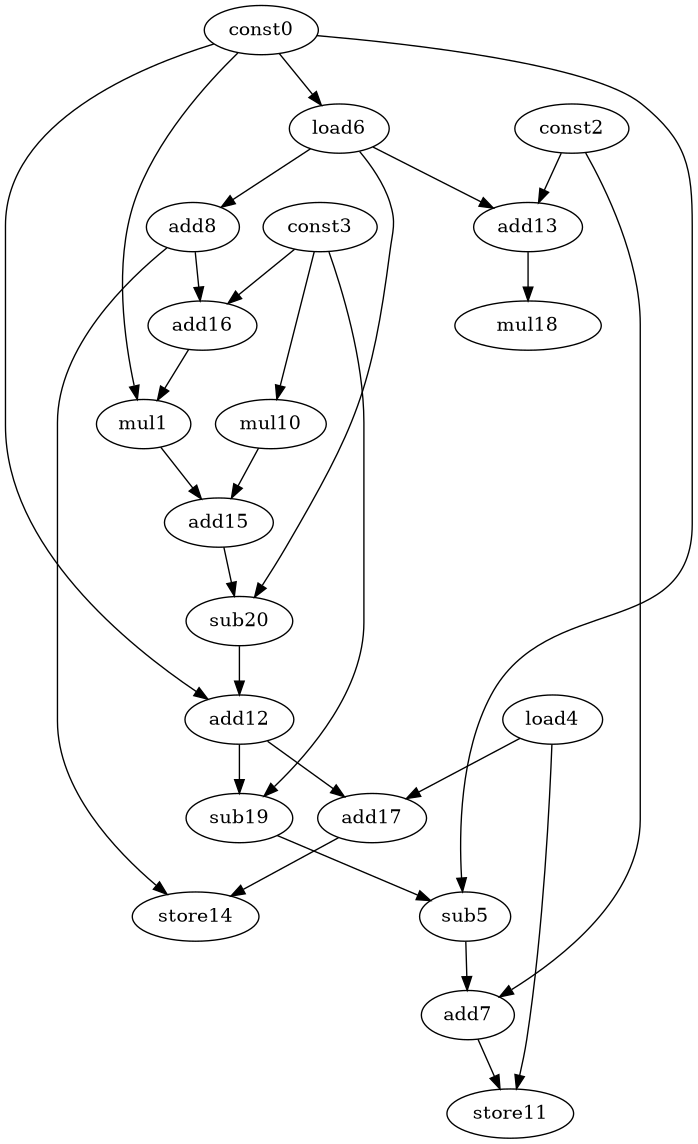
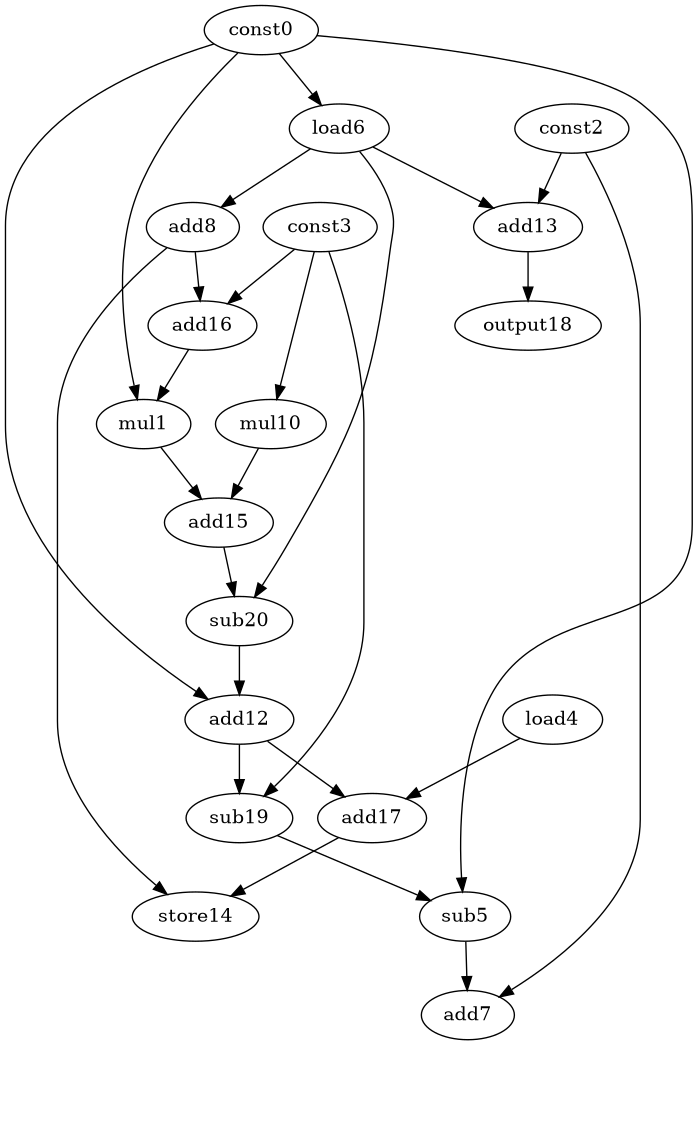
node "mul18": label "mul18" -> "output18"
node "store11": removed
